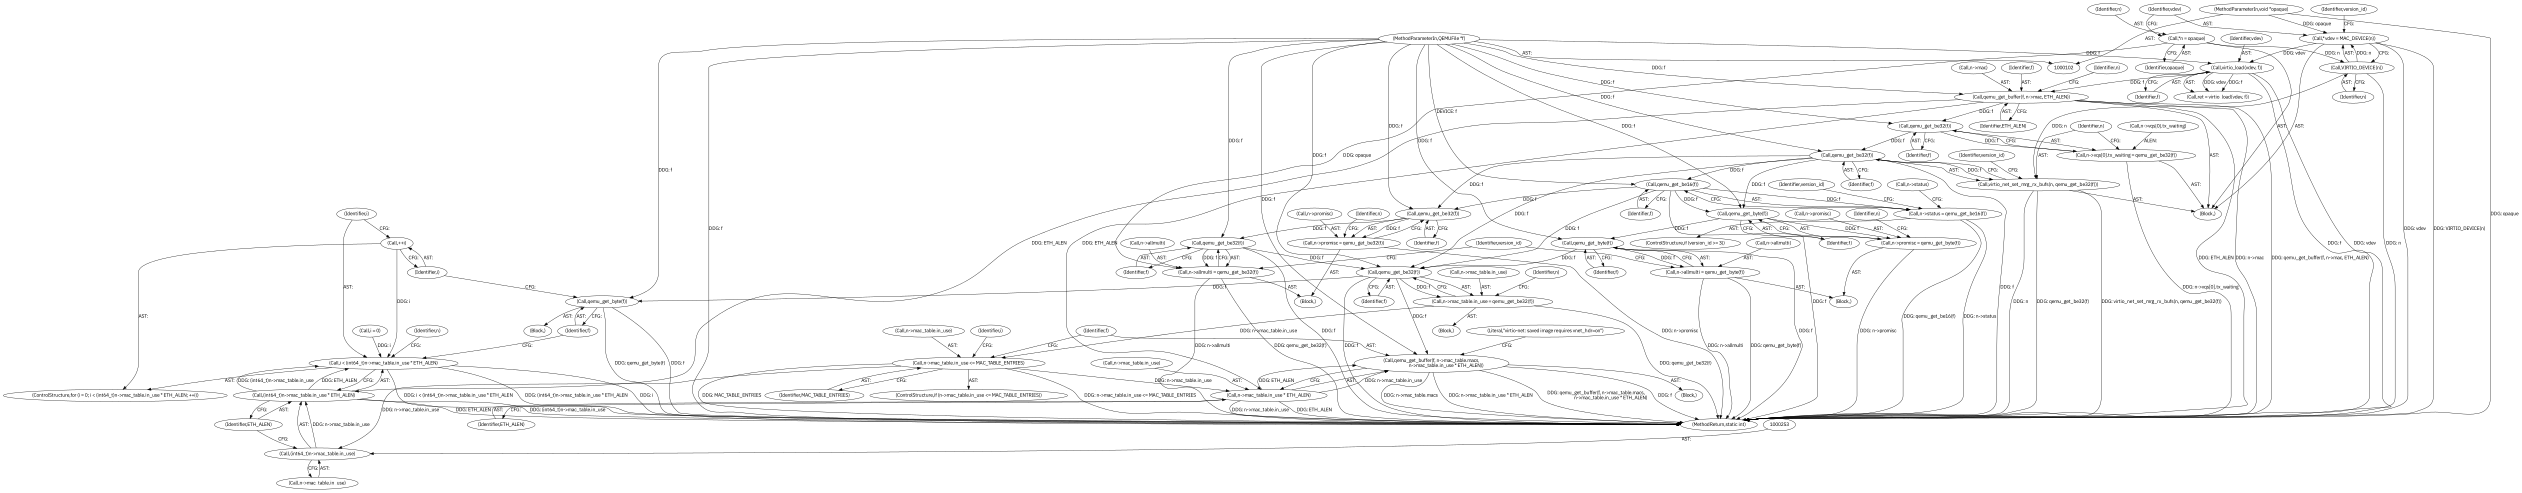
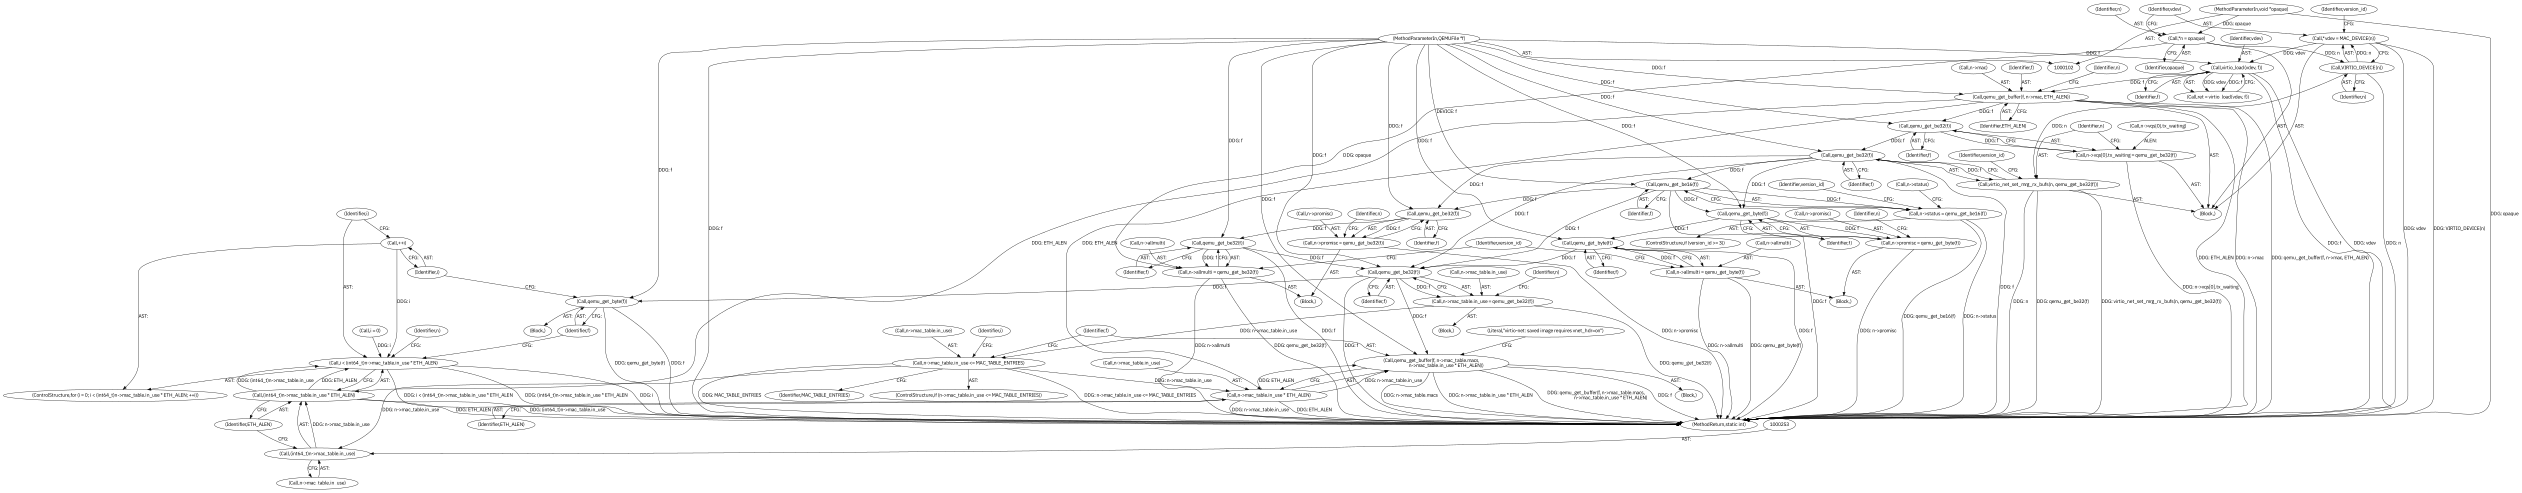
edge "(MethodParameterIn,void *opaque)" -> "(Call,*vdev = MAC_DEVICE(n))": now "(MethodParameterIn,void *opaque)" -> "(Call,*n = opaque)"
edge "(Call,ret = virtio_load(vdev, f))" -> "(Call,virtio_load(vdev, f))": added, label "CFG:"
edge "(Identifier,MAC_TABLE_ENTRIES)" -> "(Call,n->mac_table.in_use <= MAC_TABLE_ENTRIES)": removed, label "AST:"
